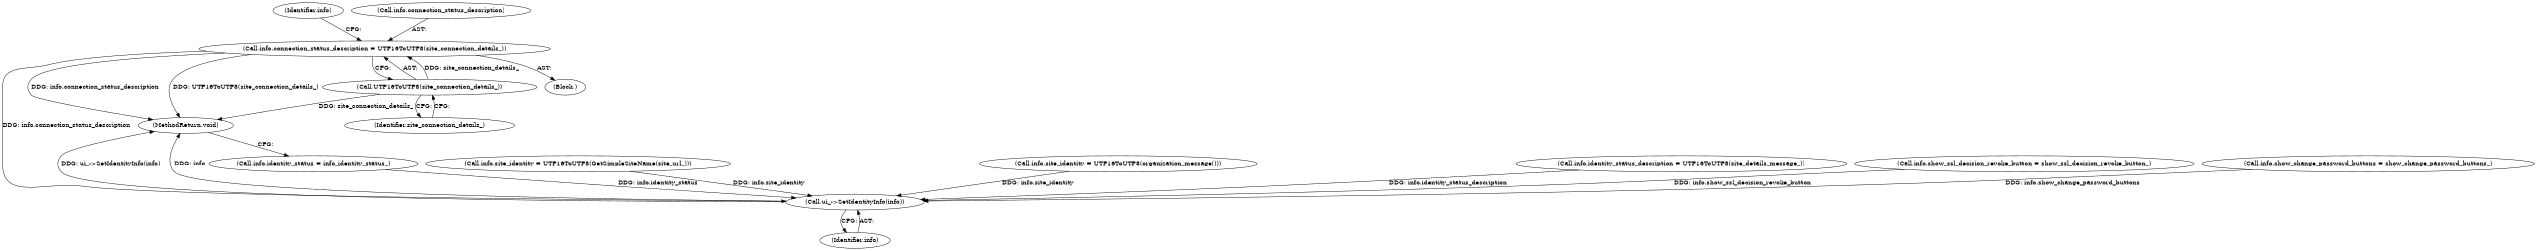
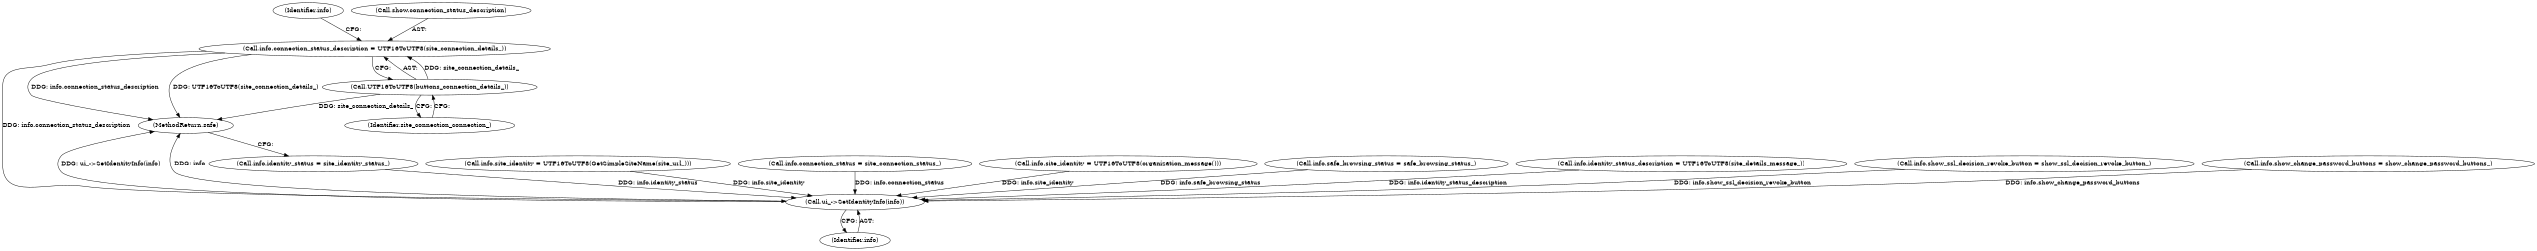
node "(Call,info.connection_status_description)": label "(Call,info.connection_status_description)" -> "(Call,show.connection_status_description)"
node "(Call,UTF16ToUTF8(site_connection_details_))": label "(Call,UTF16ToUTF8(site_connection_details_))" -> "(Call,UTF16ToUTF8(buttons_connection_details_))"
node "(Block,)": removed
node "(MethodReturn,void)": label "(MethodReturn,void)" -> "(MethodReturn,safe)"
node "(Identifier,site_connection_details_)": label "(Identifier,site_connection_details_)" -> "(Identifier,site_connection_connection_)"
node "(Call,info.identity_status = info_identity_status_)": label "(Call,info.identity_status = info_identity_status_)" -> "(Call,info.identity_status = site_identity_status_)"
node "(Call,info.connection_status = site_connection_status_)": added
node "(Call,info.safe_browsing_status = safe_browsing_status_)": added
